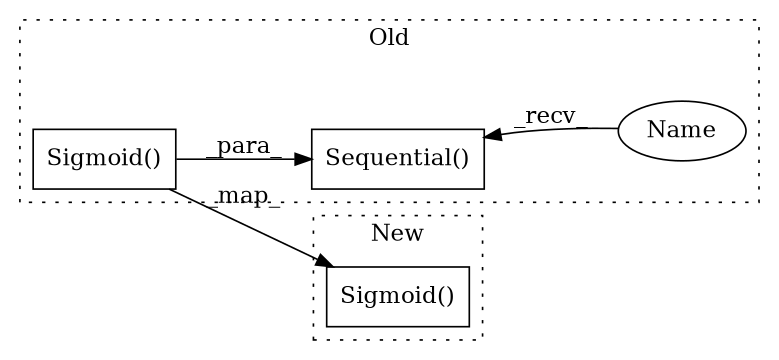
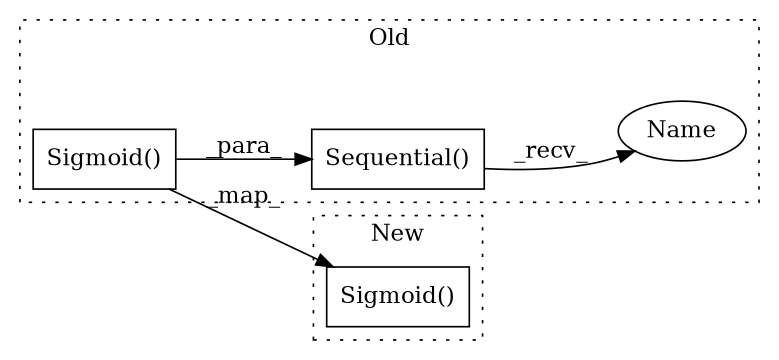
edge "Name" -> "Sequential()": reversed
